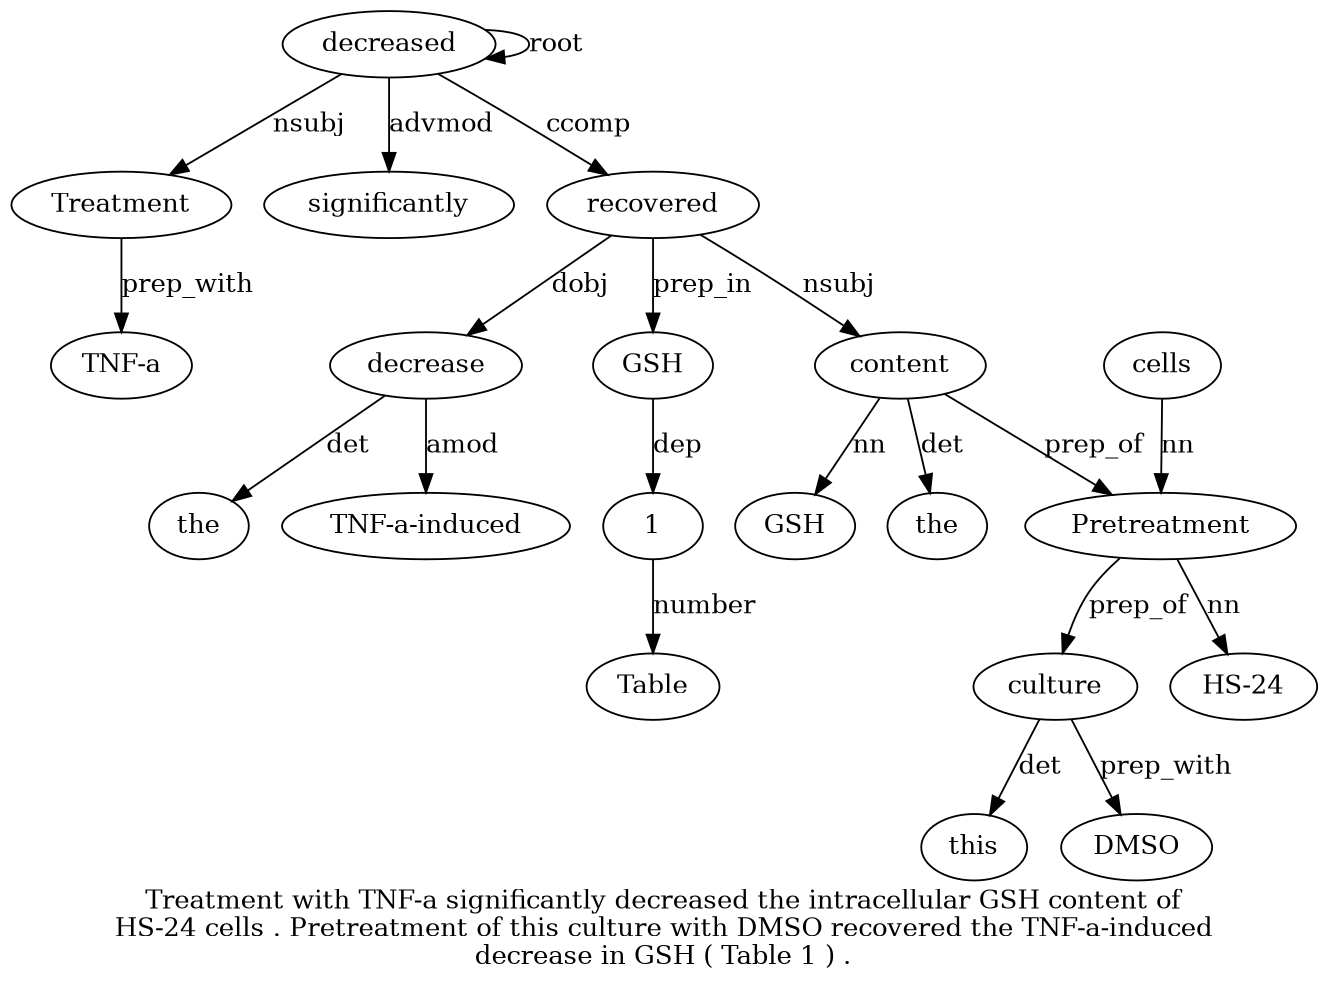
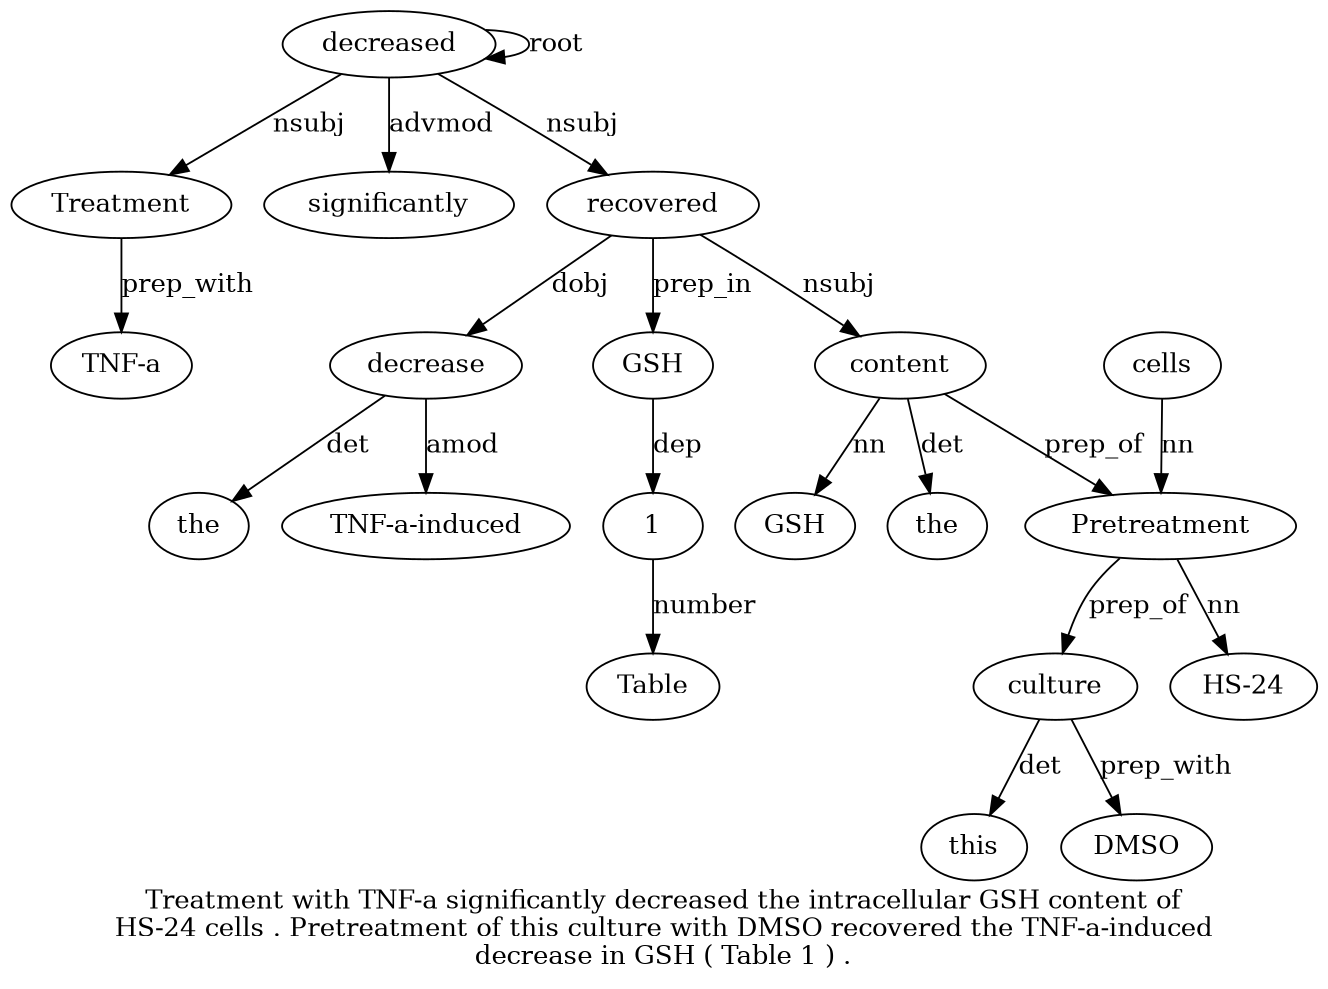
edge "decreased" -> "recovered": label "ccomp" -> "nsubj"
